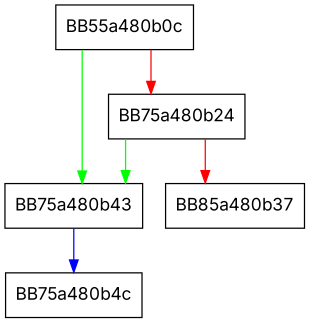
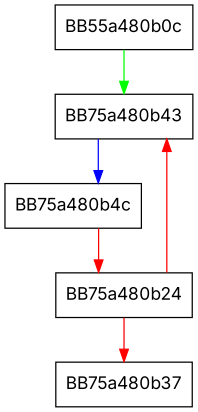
edge "BB55a480b0c" -> "BB75a480b24": now "BB75a480b4c" -> "BB75a480b24"
edge "BB75a480b24" -> "BB75a480b43": color green -> red
node "BB85a480b37": label "BB85a480b37" -> "BB75a480b37"
